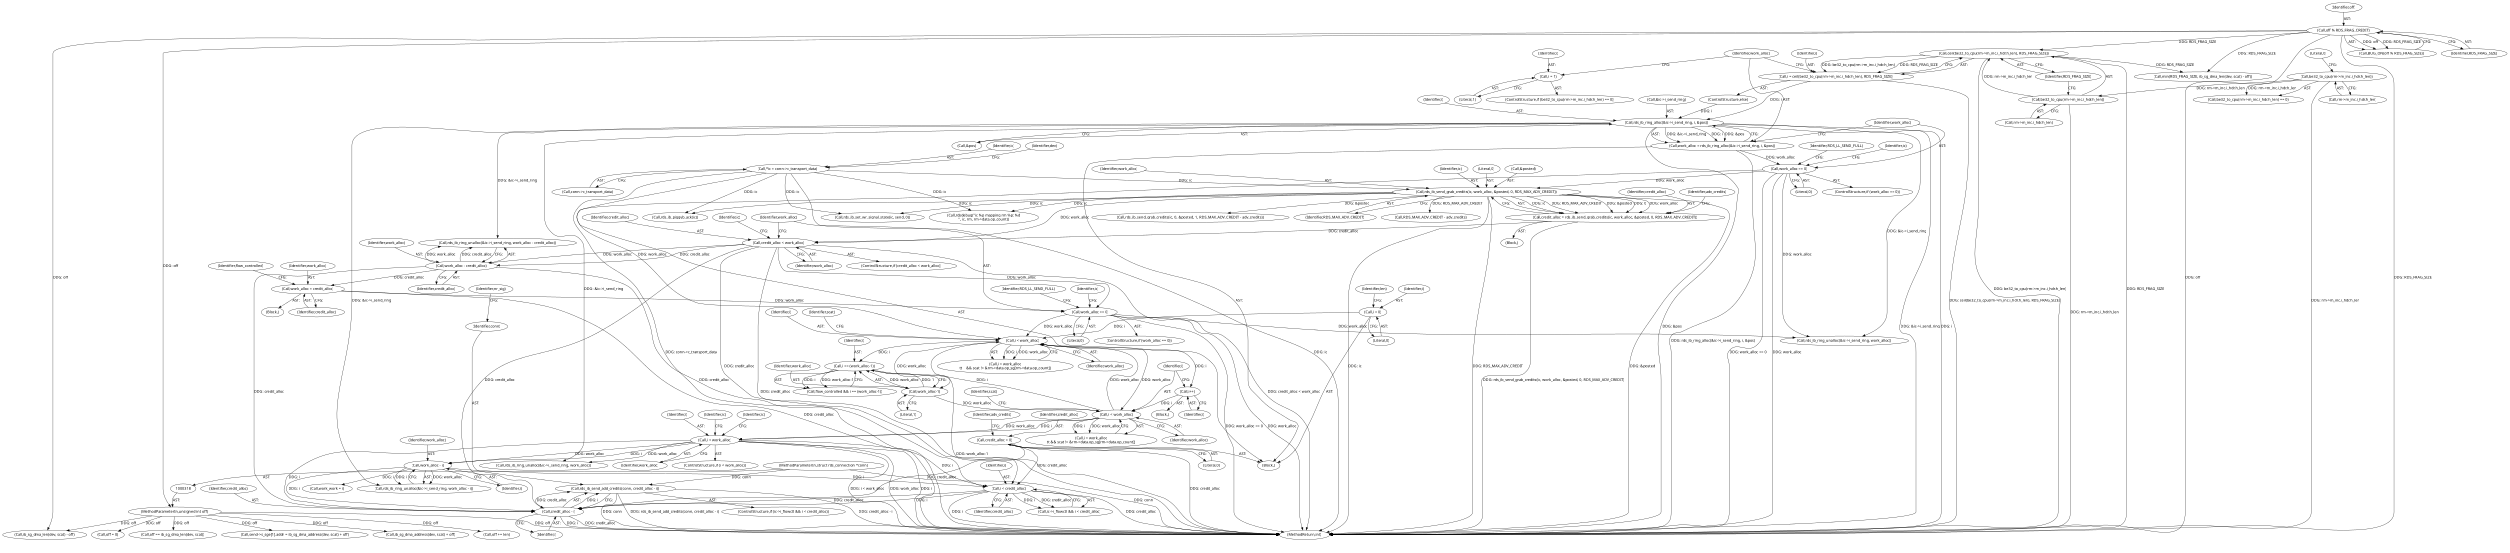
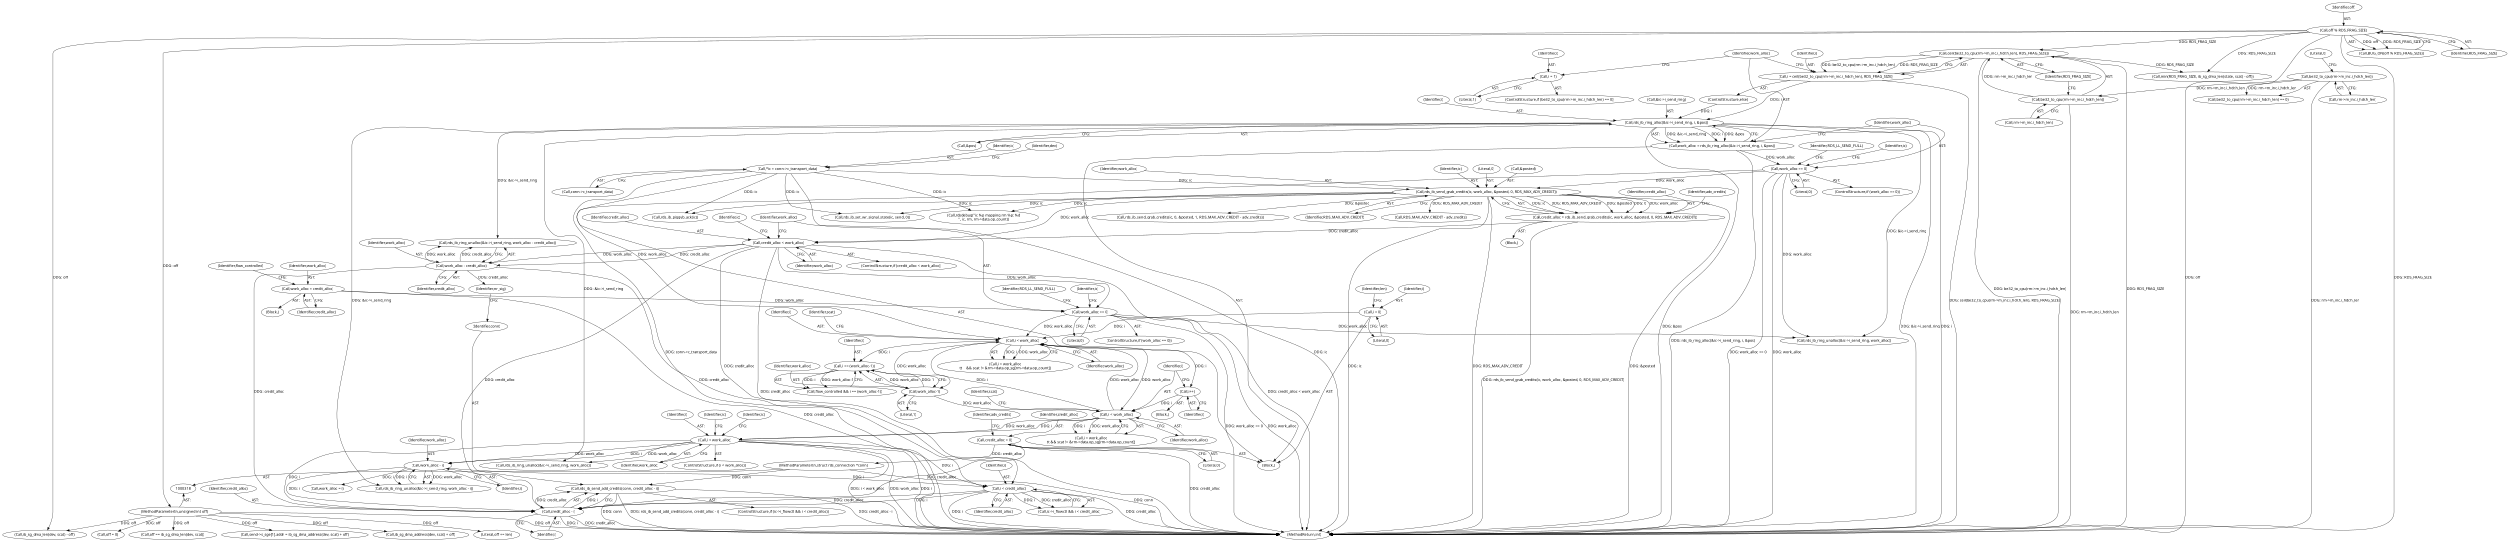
node "(Call,off % RDS_FRAG_CREDIT)": label "(Call,off % RDS_FRAG_CREDIT)" -> "(Call,off % RDS_FRAG_SIZE)"
node "(Call,min(RDS_FRAG_SIZE, ib_sg_dma_len(dev, scat) - off))": label "(Call,min(RDS_FRAG_SIZE, ib_sg_dma_len(dev, scat) - off))" -> "(Call,min(RDS_FRAG_SIZE, ib_sg_dma_len(state, scat) - off))"
edge "(Call,work_alloc - credit_alloc)" -> "(Call,work_alloc = credit_alloc)": now "(Call,work_alloc - credit_alloc)" -> "(Identifier,nr_sig)"
edge "(Call,credit_alloc = 0)" -> "(Call,i < credit_alloc)": now "(Call,credit_alloc = 0)" -> "(MethodParameterIn,struct rds_connection *conn)"
edge "(Call,i == (work_alloc-1))" -> "(MethodReturn,int)": removed, label "DDG: work_alloc-1"
node "(Call,work_work = i)": label "(Call,work_work = i)" -> "(Call,work_alloc = i)"
edge "1000318" -> "(MethodParameterIn,unsigned int off)": reversed
node "(Call,off += len)": label "(Call,off += len)" -> "(Literal,off += len)"
